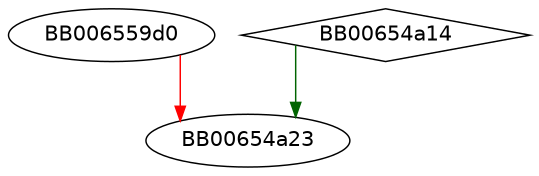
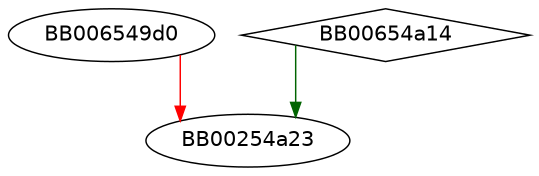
node "BB006559d0": label "BB006559d0" -> "BB006549d0"
node "BB00654a23": label "BB00654a23" -> "BB00254a23"
